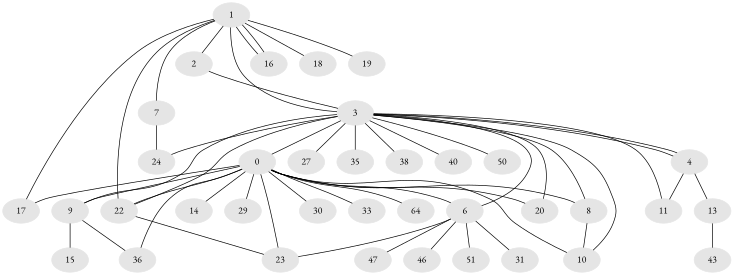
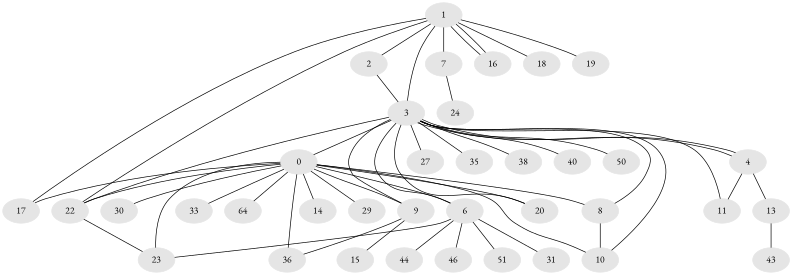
edge "3" -- "24": removed
node "47": label "47" -> "44"
